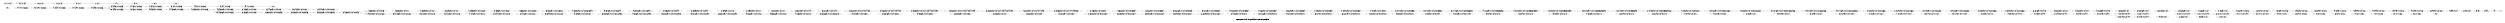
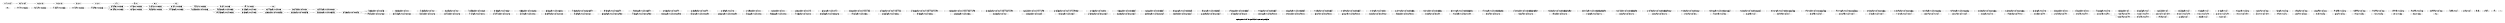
node "82 | 5 12 13 14 : 0 1 2 3 4 7 8 9 10": added
